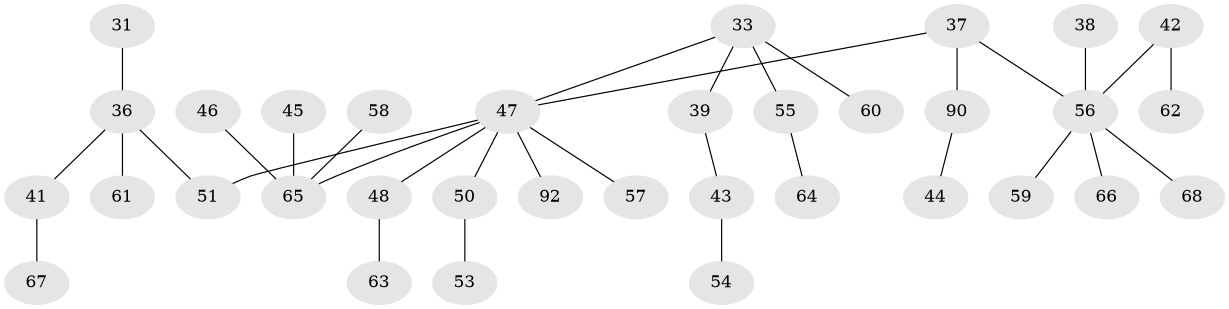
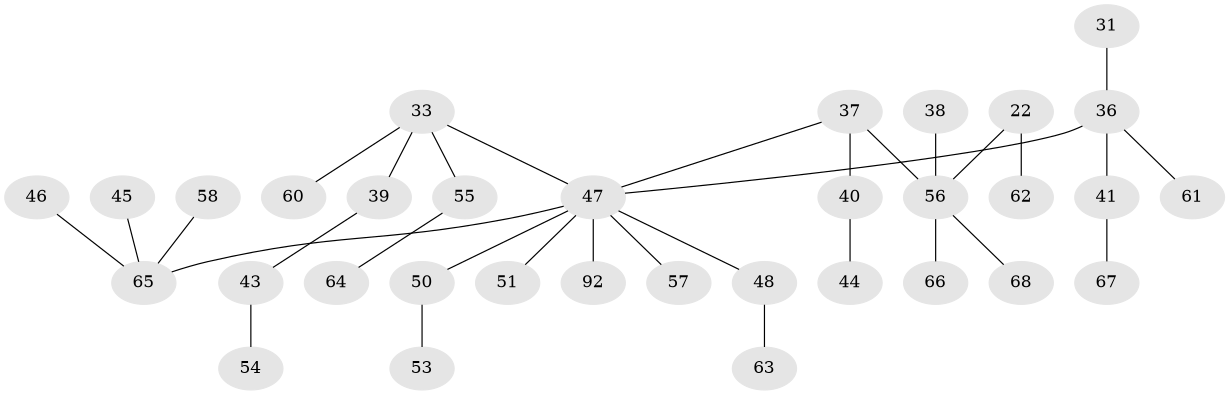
node "42": label "42" -> "22"
node "90": label "90" -> "40"
edge "36" -- "51": now "36" -- "47"
node "59": removed
